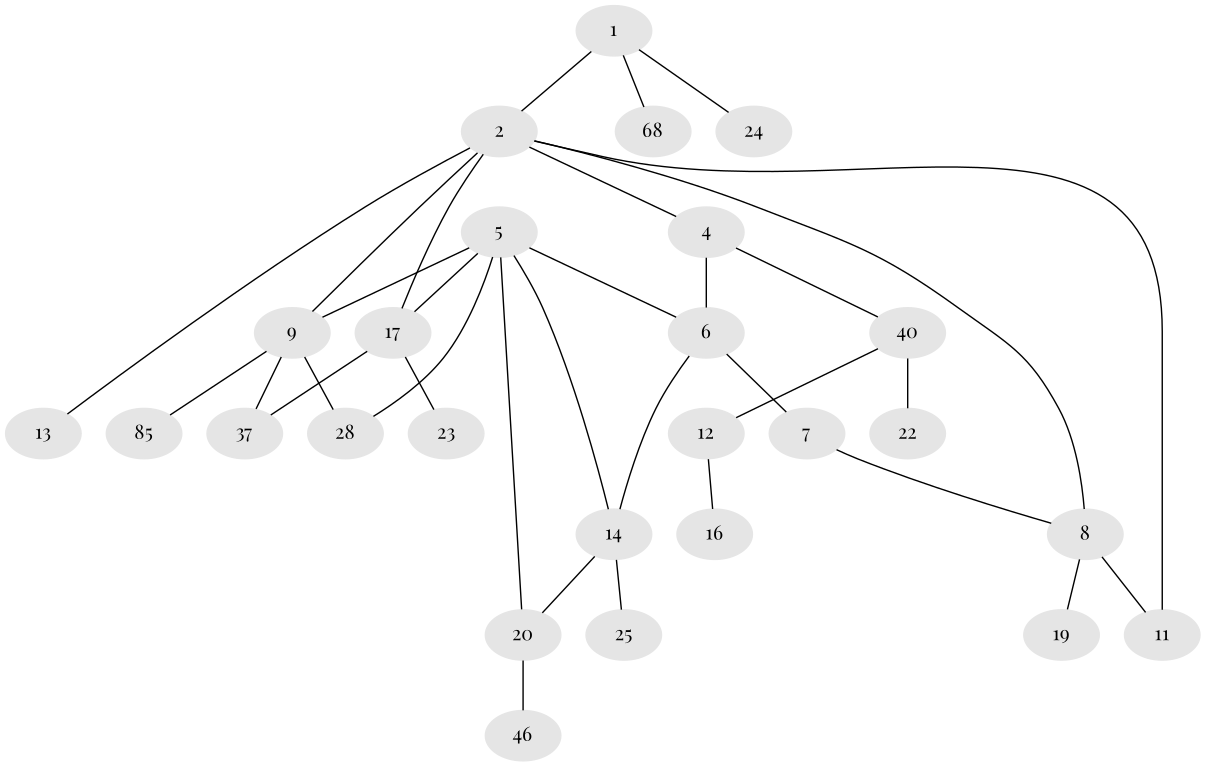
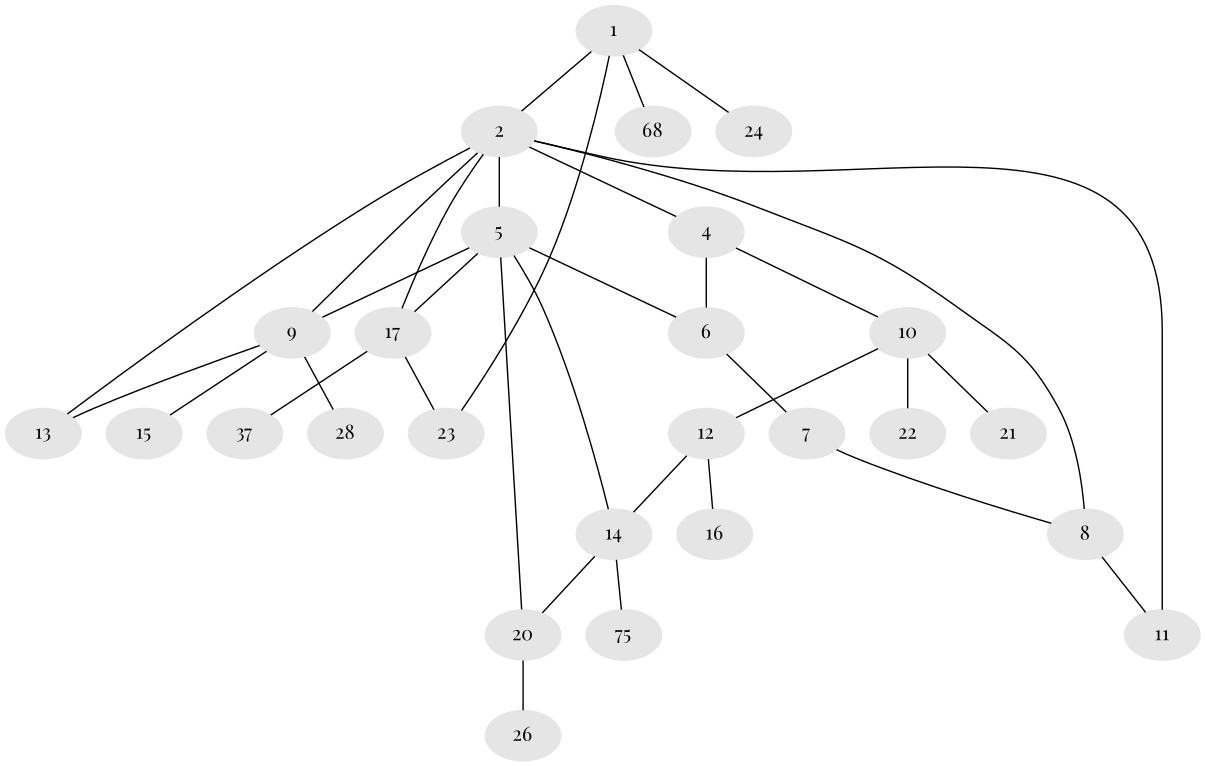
edge "1" -- "23": added
node "40": label "40" -> "10"
edge "5" -- "28": now "5" -- "2"
edge "9" -- "37": now "9" -- "13"
edge "6" -- "14": now "12" -- "14"
node "85": label "85" -> "15"
node "21": added
node "25": label "25" -> "75"
node "19": removed
node "46": label "46" -> "26"
